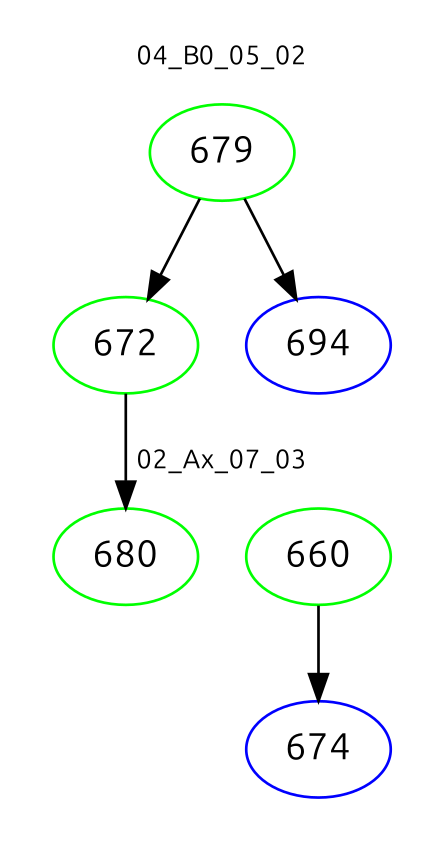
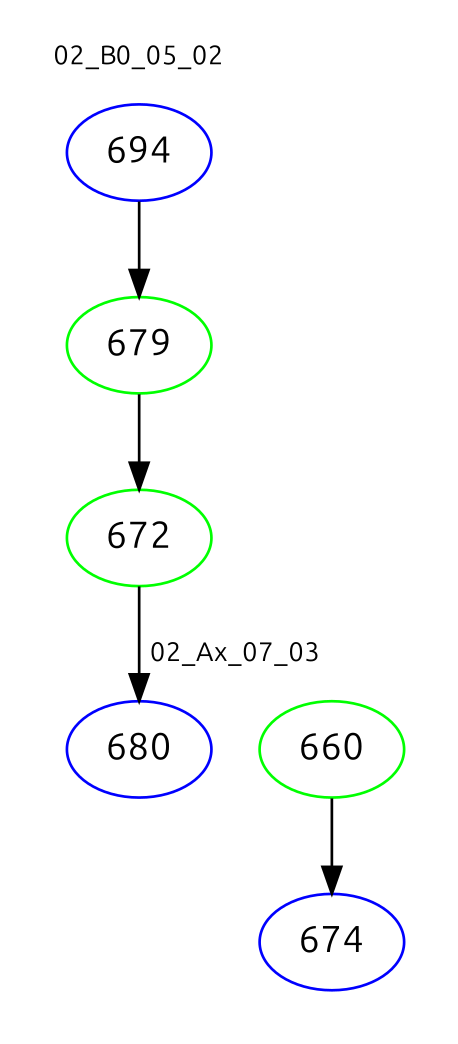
cluster "04_B0_05_02": label "04_B0_05_02" -> "02_B0_05_02"
edge "679" -> "694": reversed
node "680": color green -> blue
